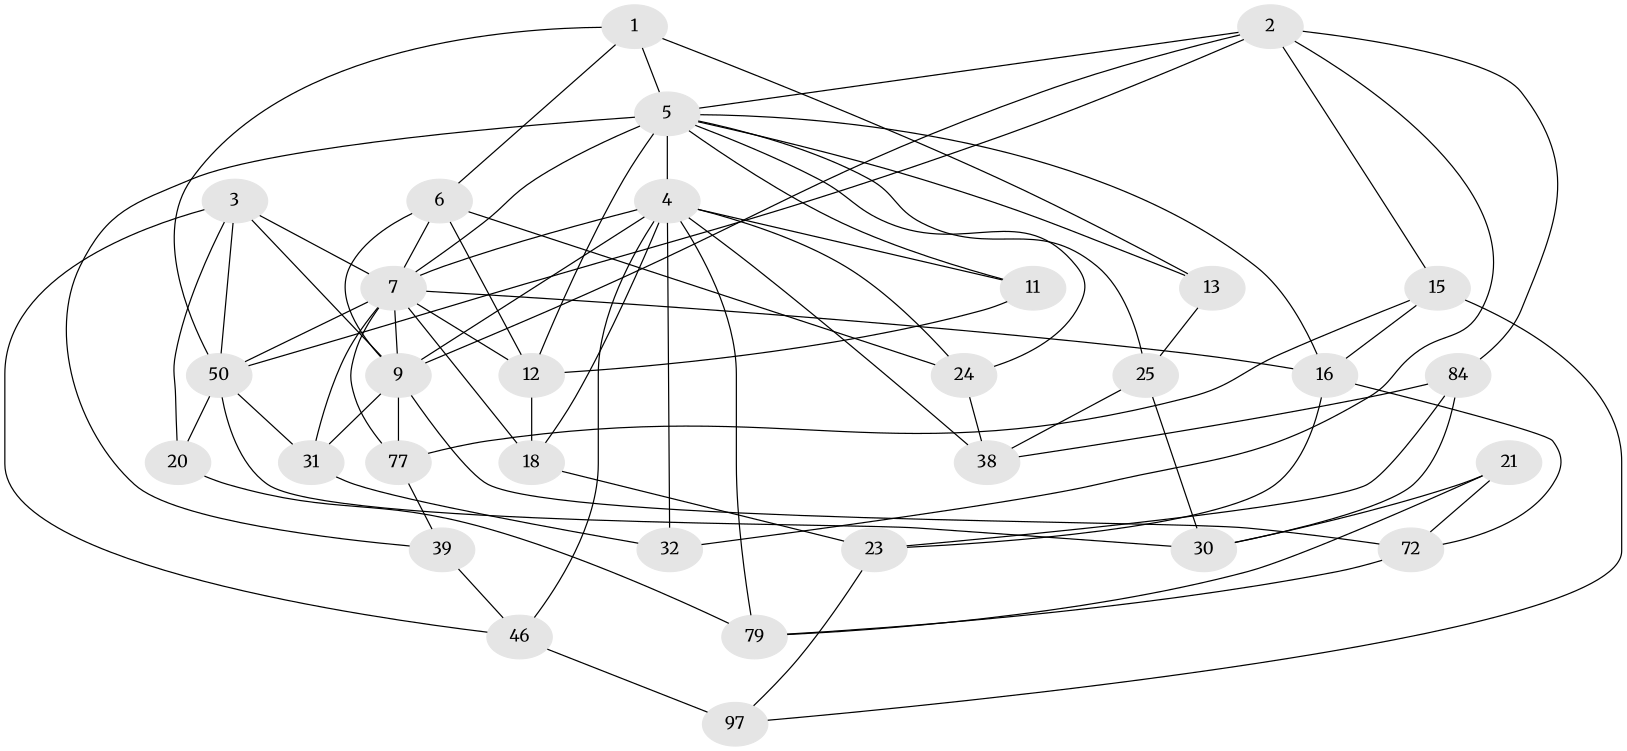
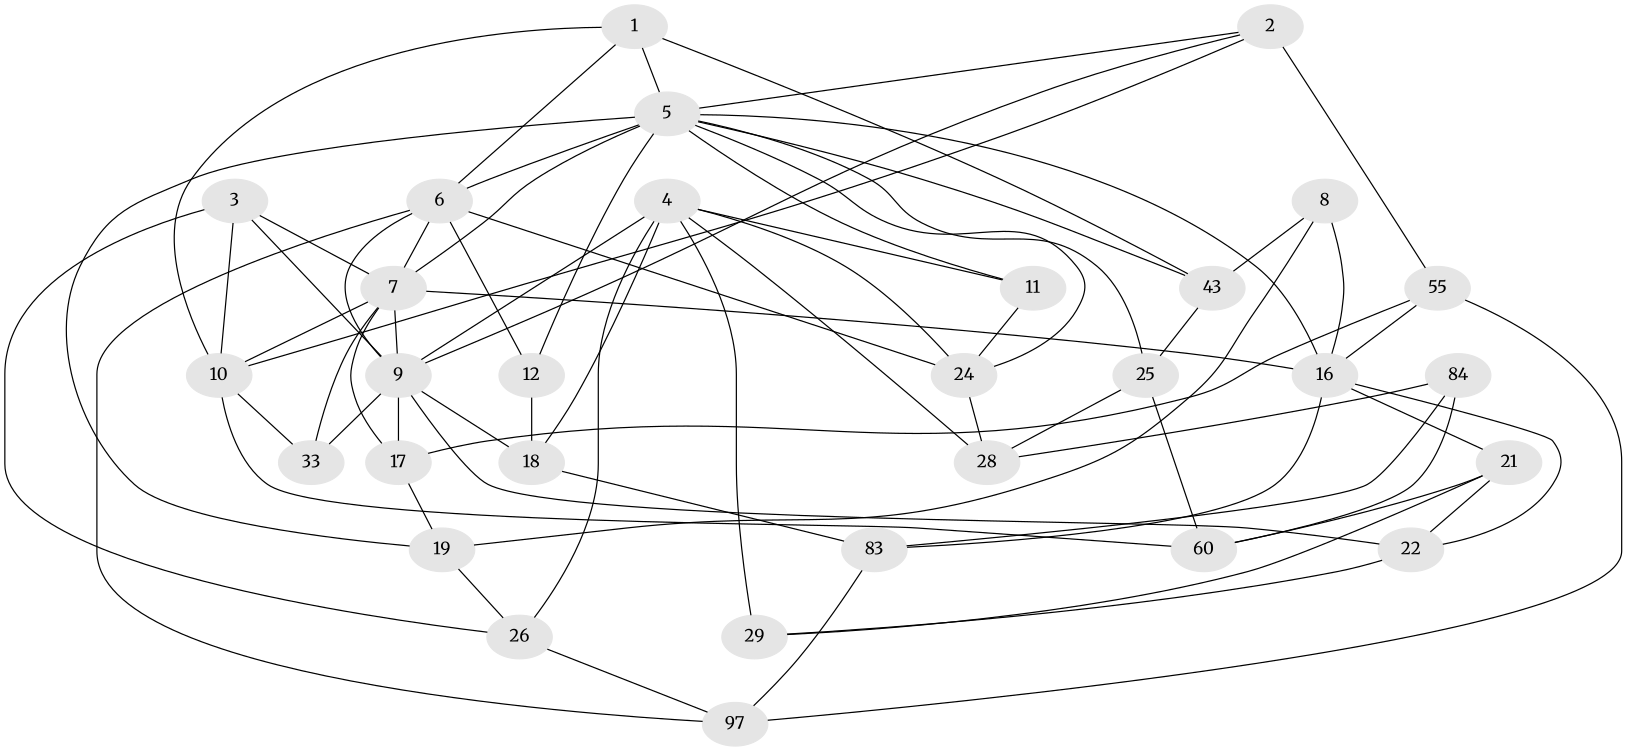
edge "2" -- "84": removed
edge "5" -- "4": now "5" -- "6"
node "8": added
edge "4" -- "7": removed
node "13": label "13" -> "43"
node "15": label "15" -> "55"
edge "7" -- "12": removed
edge "11" -- "12": now "11" -- "24"
node "50": label "50" -> "10"
edge "7" -- "18": now "9" -- "18"
edge "16" -- "21": added
node "20": removed
node "31": label "31" -> "33"
node "77": label "77" -> "17"
node "38": label "38" -> "28"
node "39": label "39" -> "19"
node "32": removed
node "23": label "23" -> "83"
node "30": label "30" -> "60"
node "72": label "72" -> "22"
edge "6" -- "97": added
node "46": label "46" -> "26"
node "79": label "79" -> "29"
